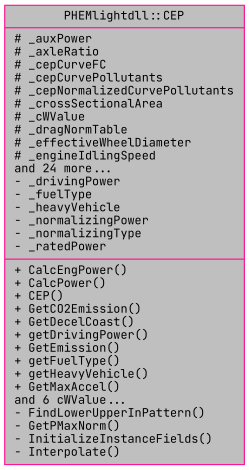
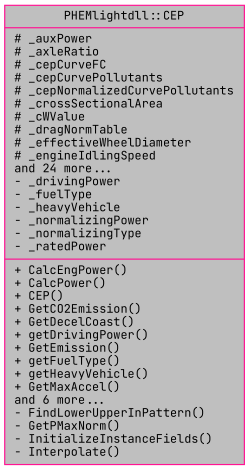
node "PHEMlightdll::CEP": text "and 6 cWValue..." -> "and 6 more..."
